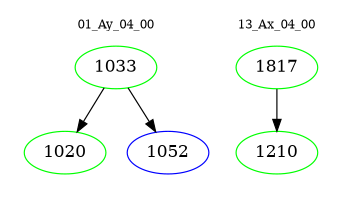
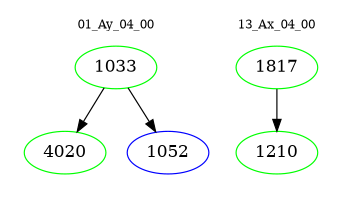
node "1020": label "1020" -> "4020"
